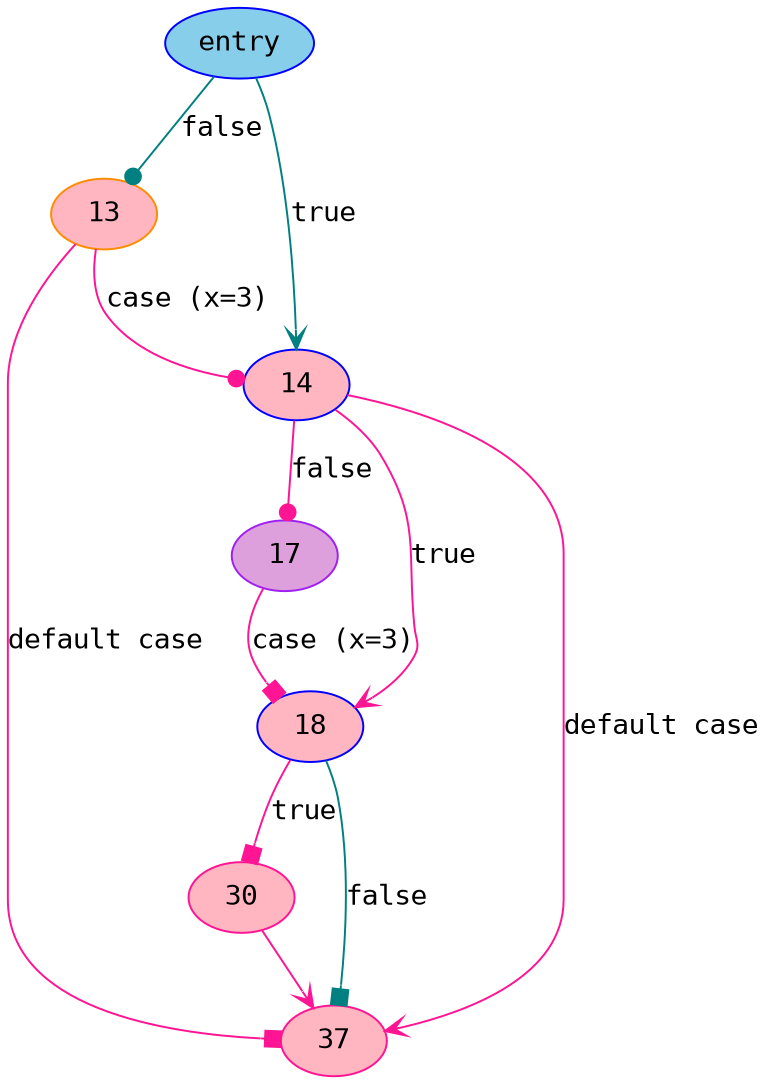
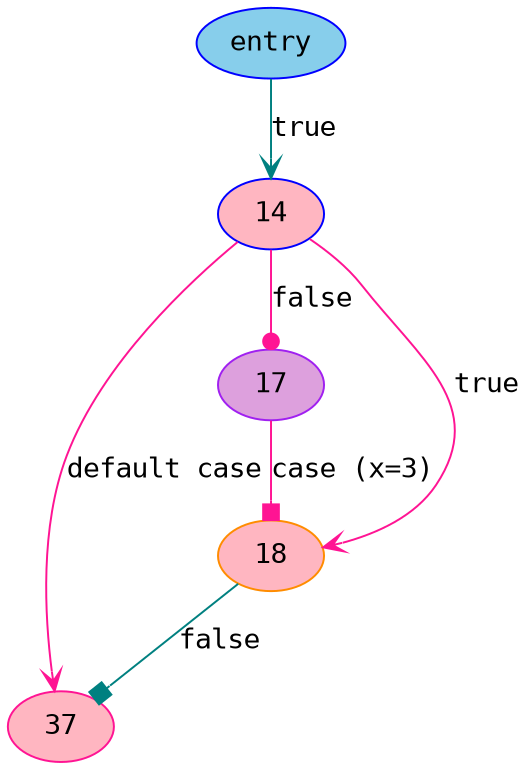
node "13": removed
node "18": color blue -> darkorange
node "30": removed
